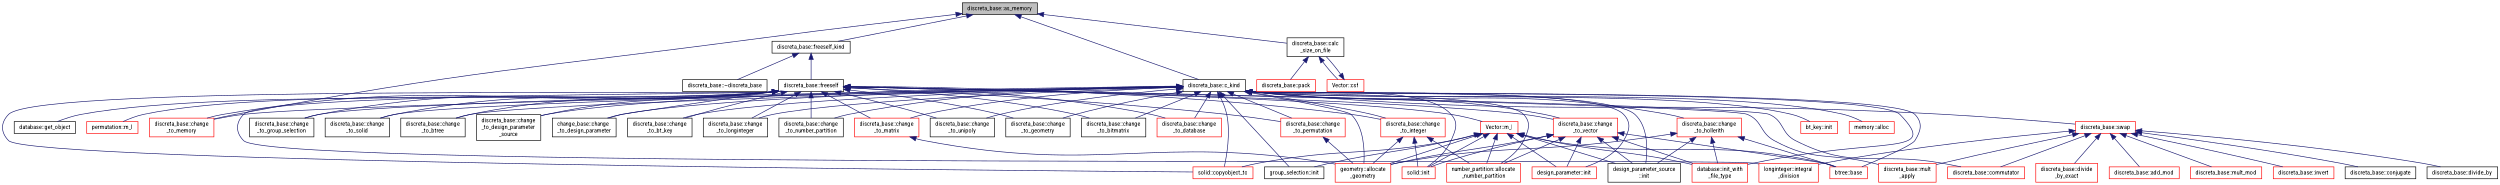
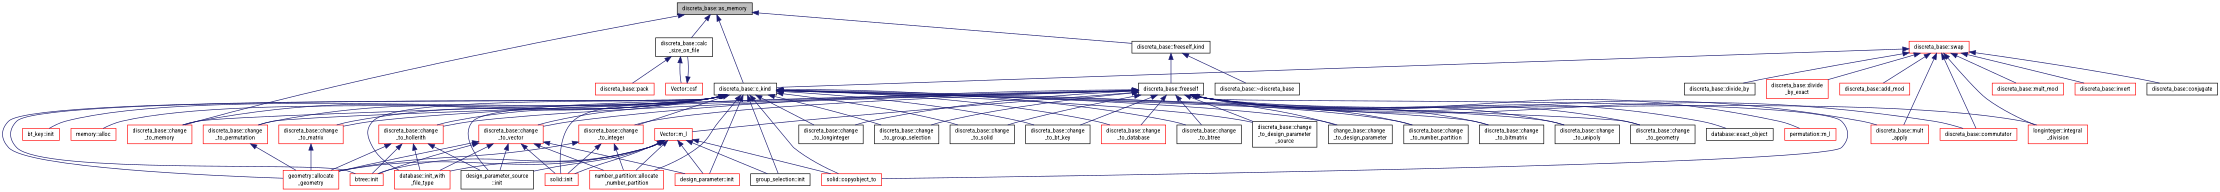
edge "discreta_base::change _to_hollerith" -> "discreta_base::freeself": added
edge "discreta_base::swap" -> "discreta_base::c_kind": reversed
node "database::get_object": label "database::get_object" -> "database::exact_object"
node "btree::base": label "btree::base" -> "btree::init"
